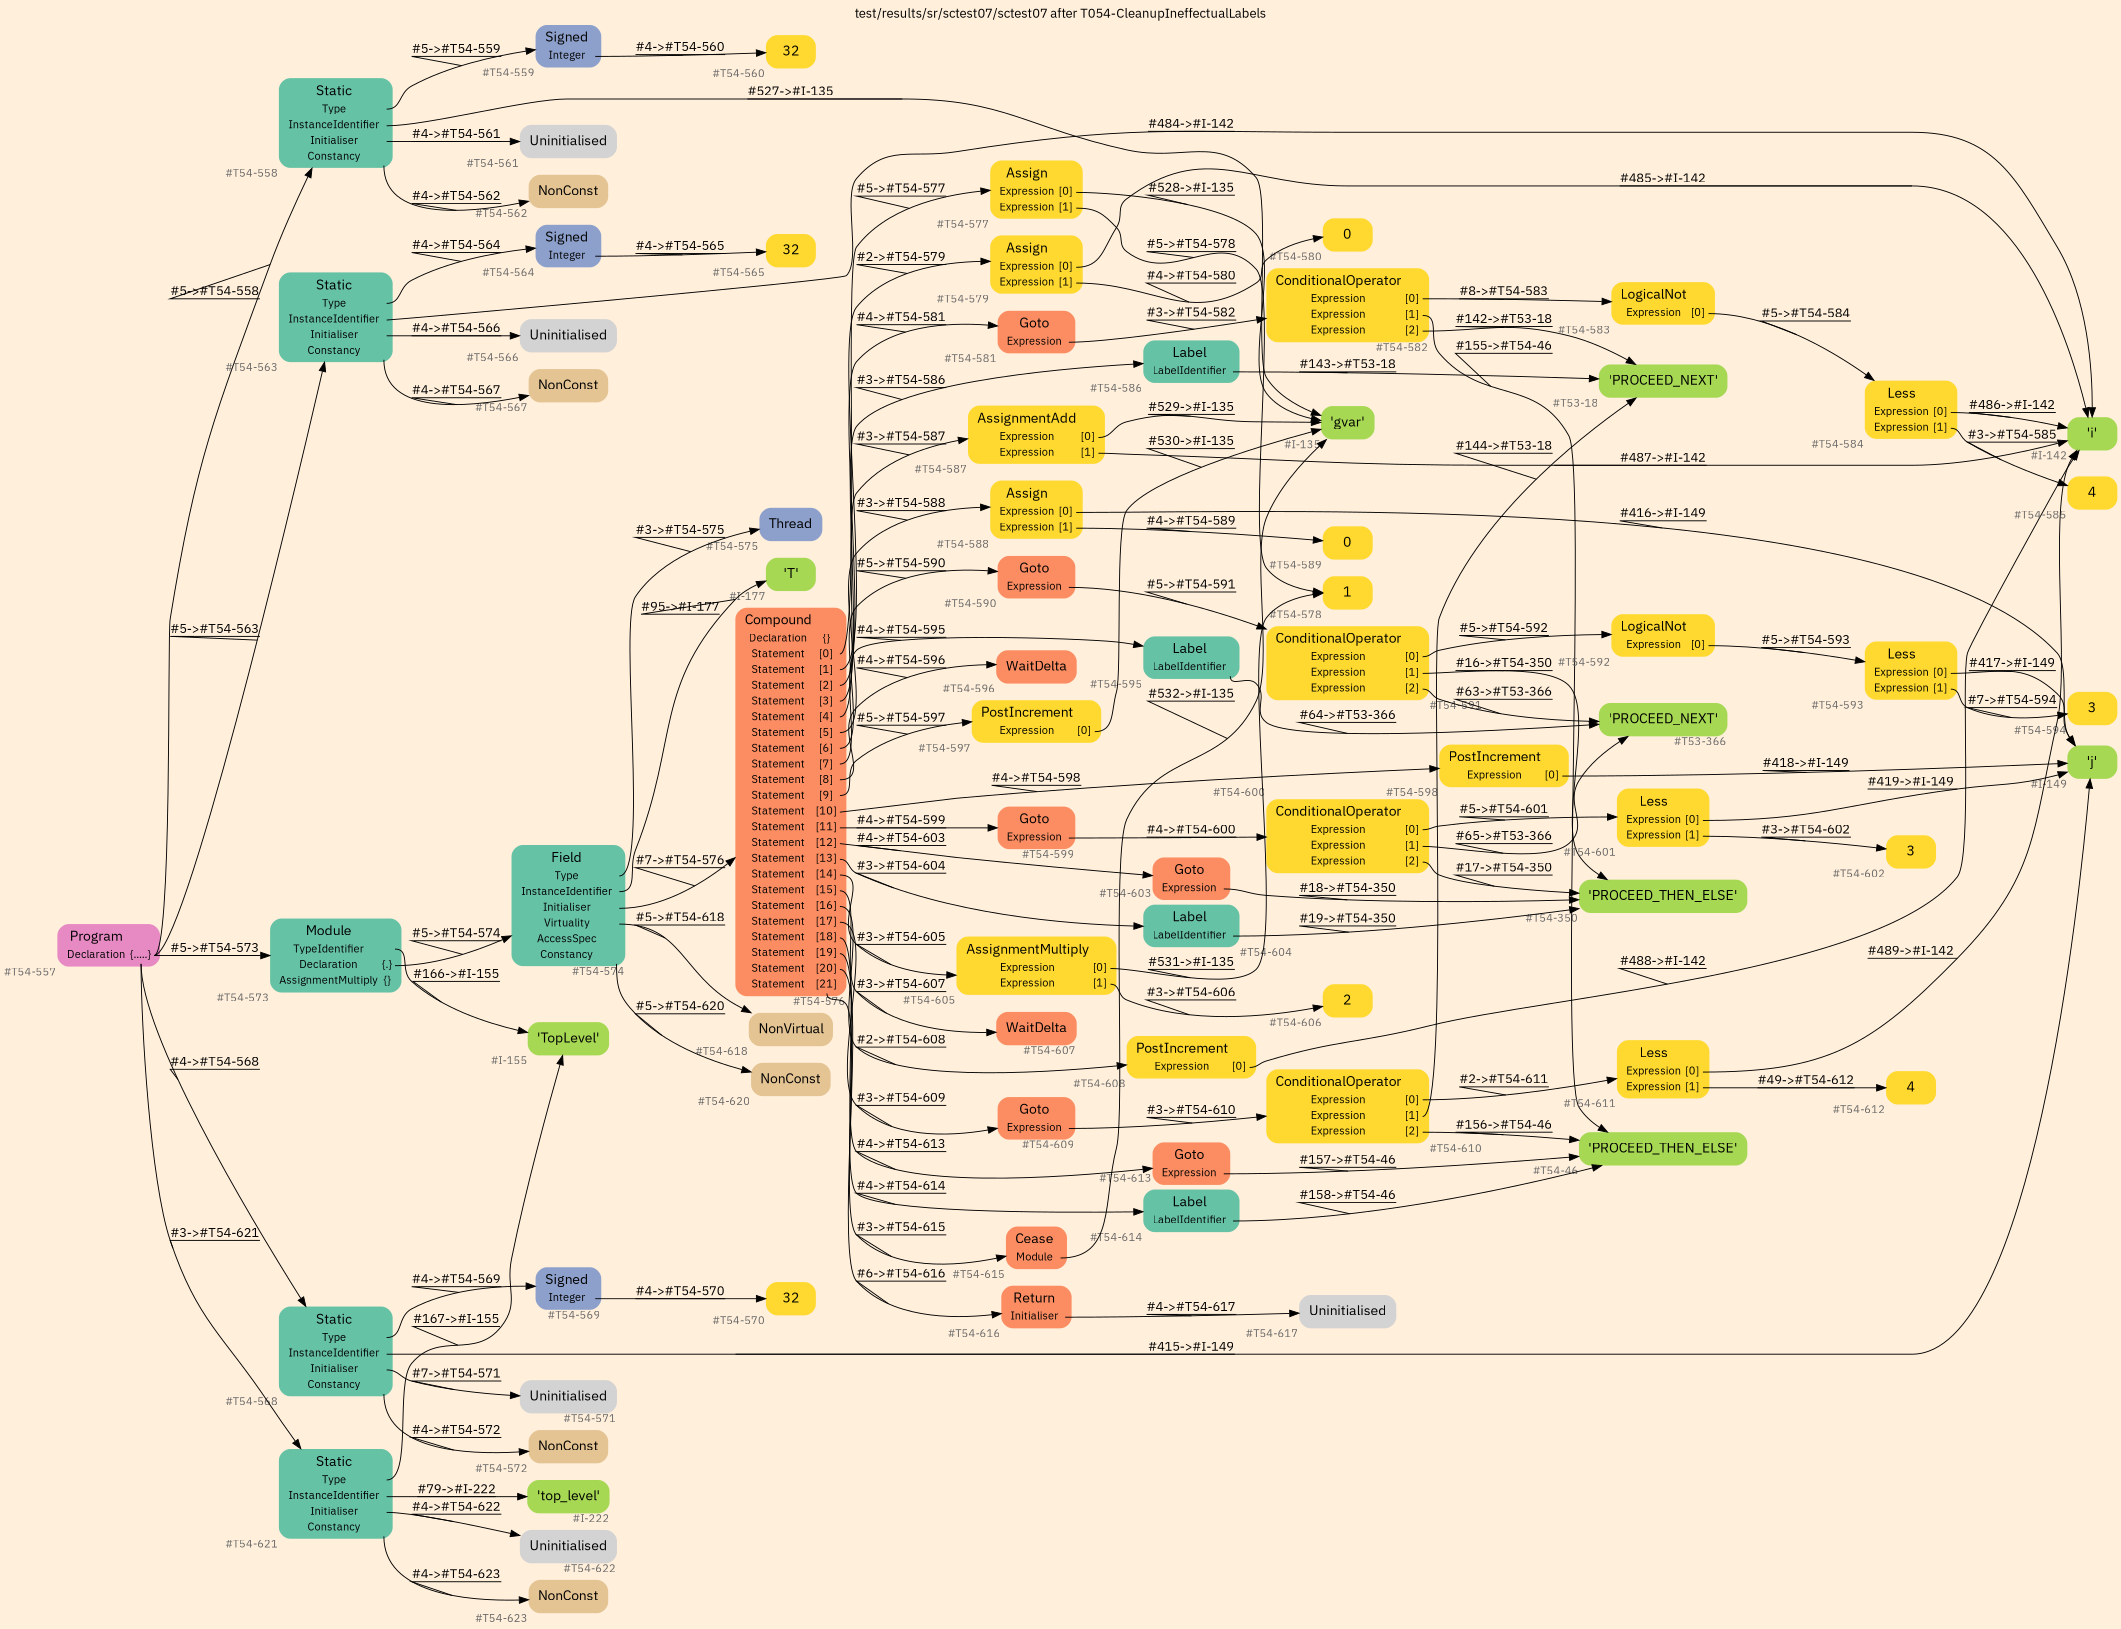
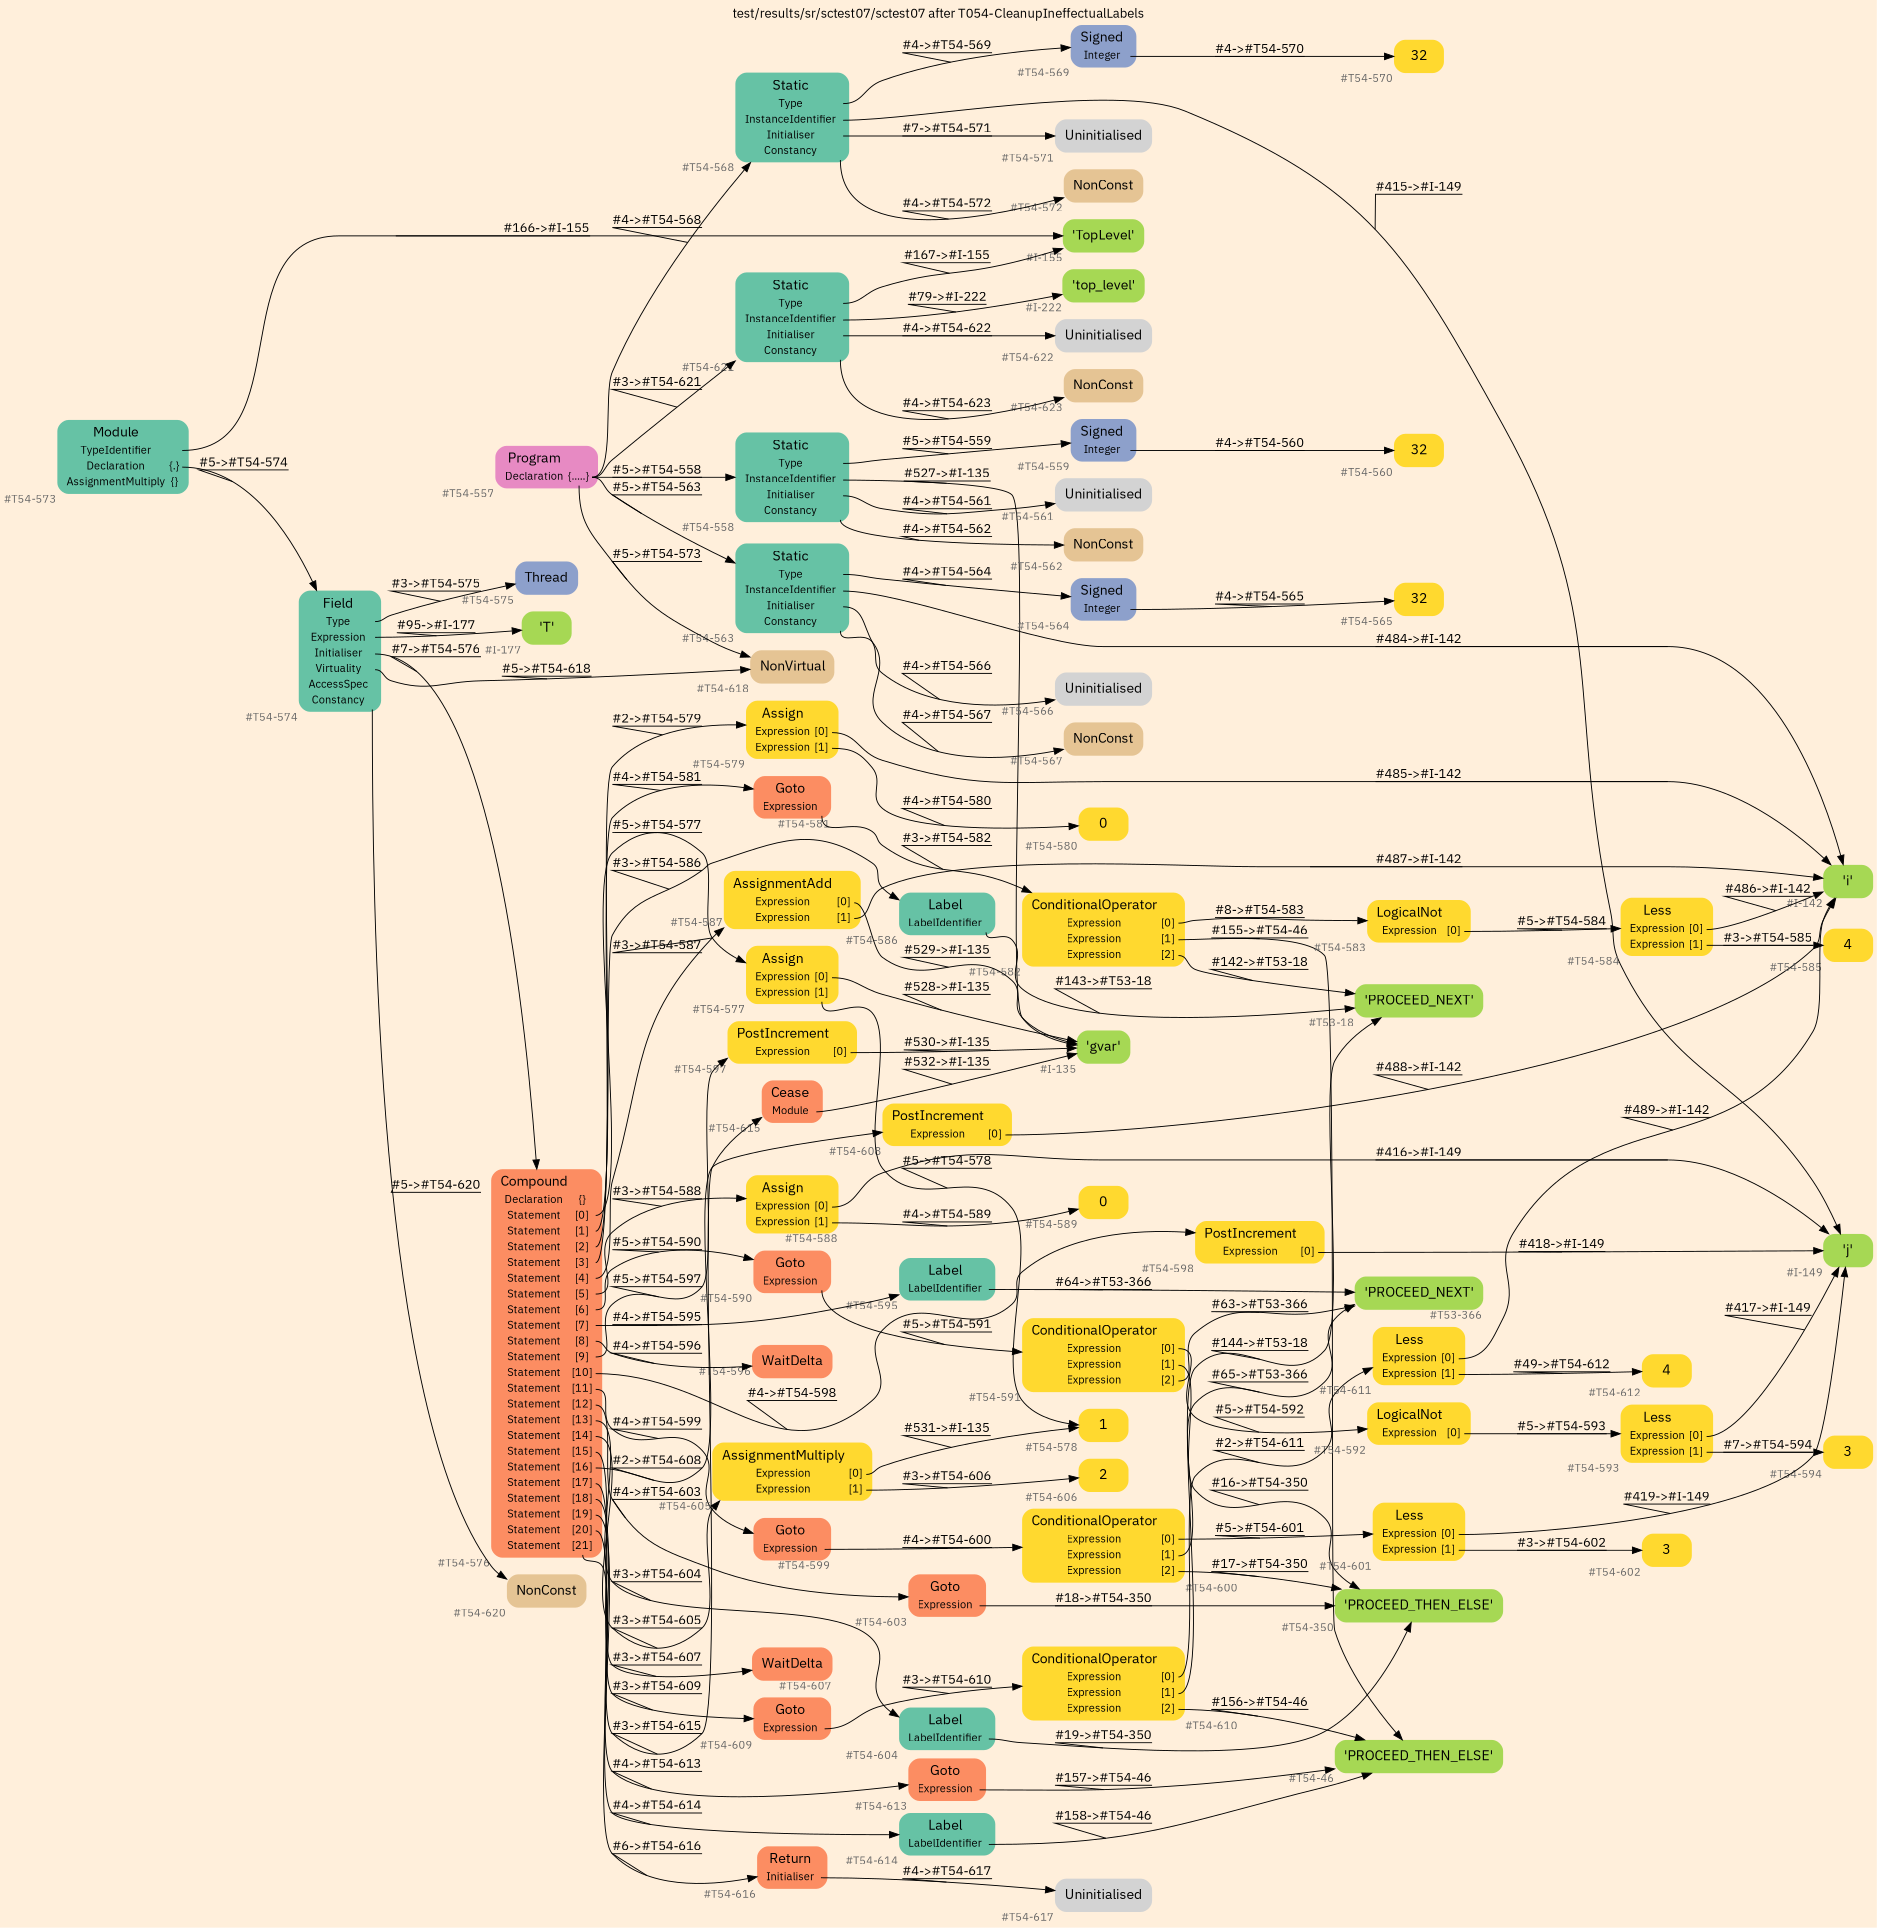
node "Field": text "InstanceIdentifier" -> "Expression"
edge "Program" -> "Module": now "Program" -> "NonVirtual"
